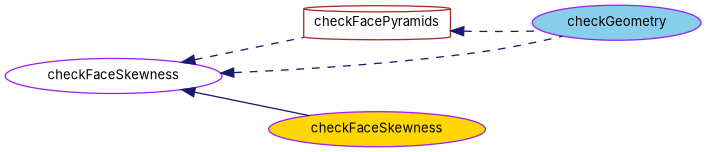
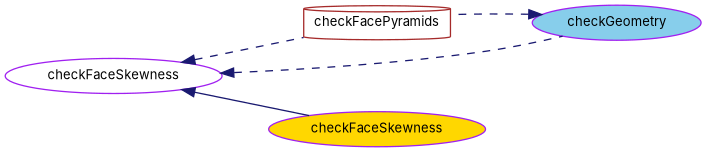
edge "checkGeometry" -> "checkFacePyramids": reversed
